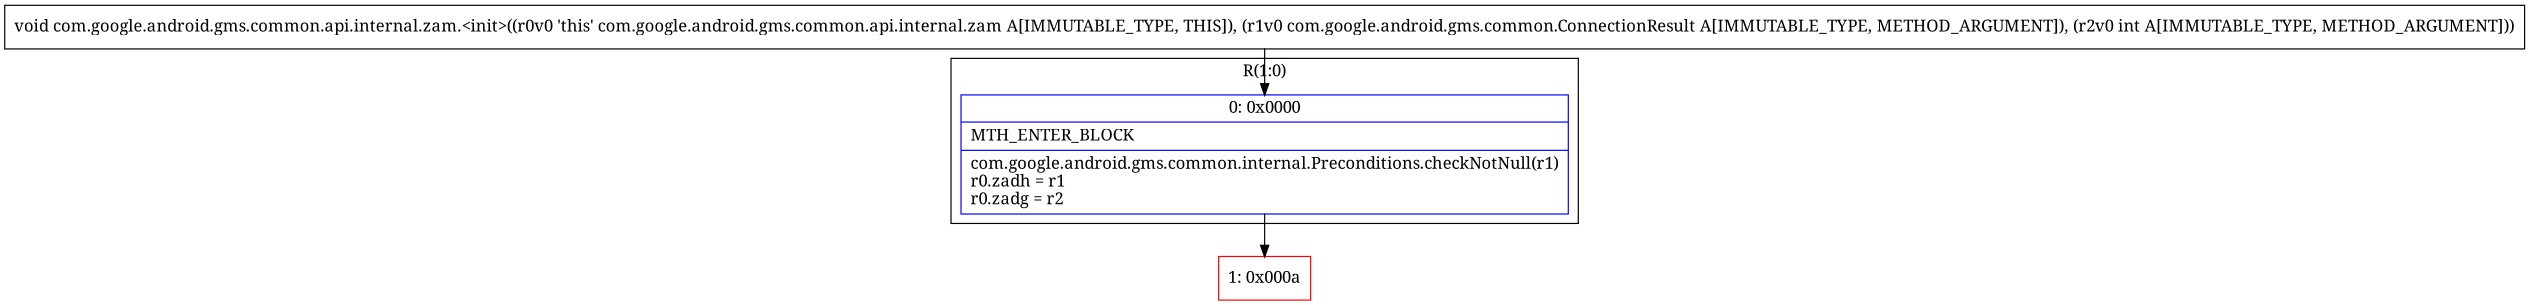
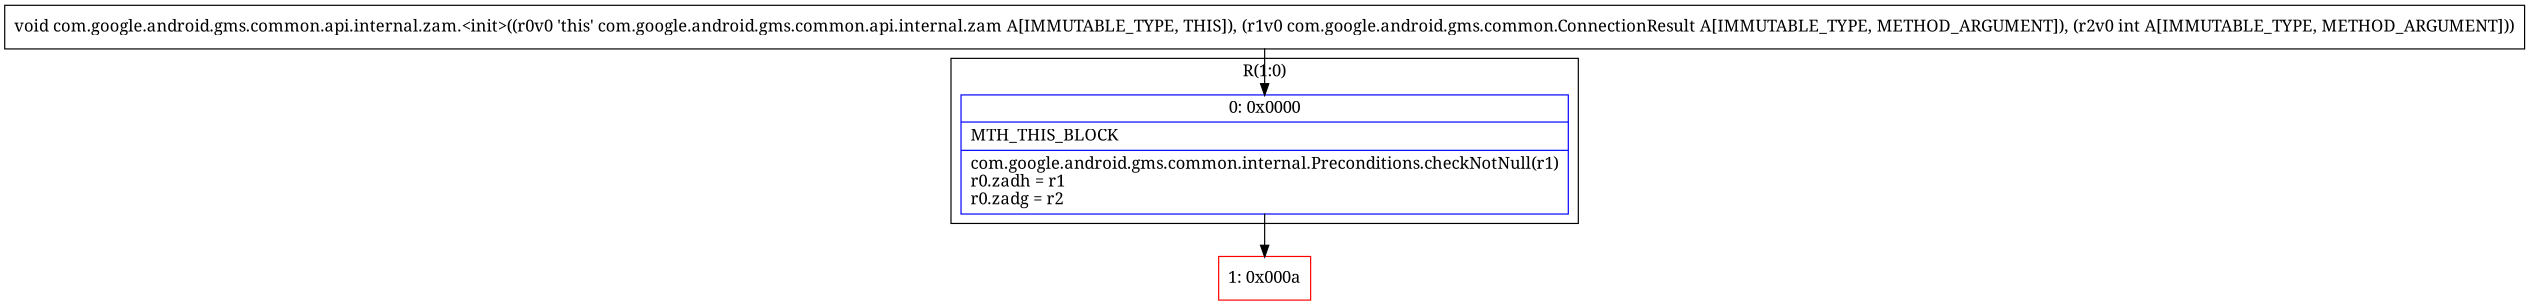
node "0: 0x0000": text "MTH_ENTER_BLOCK" -> "MTH_THIS_BLOCK"
